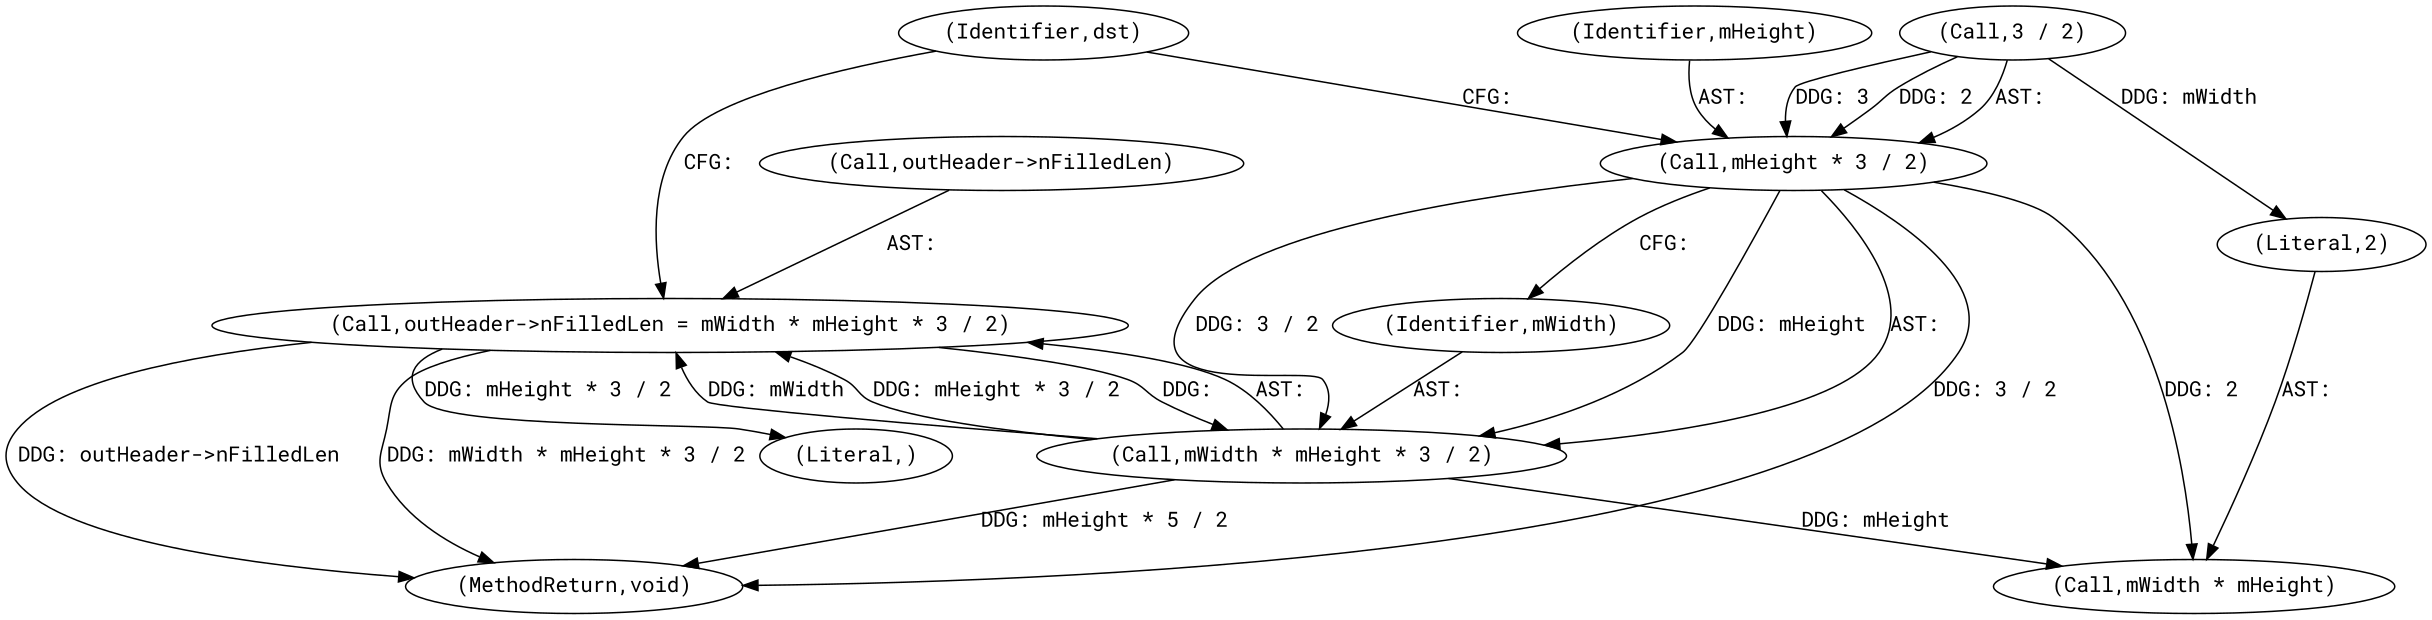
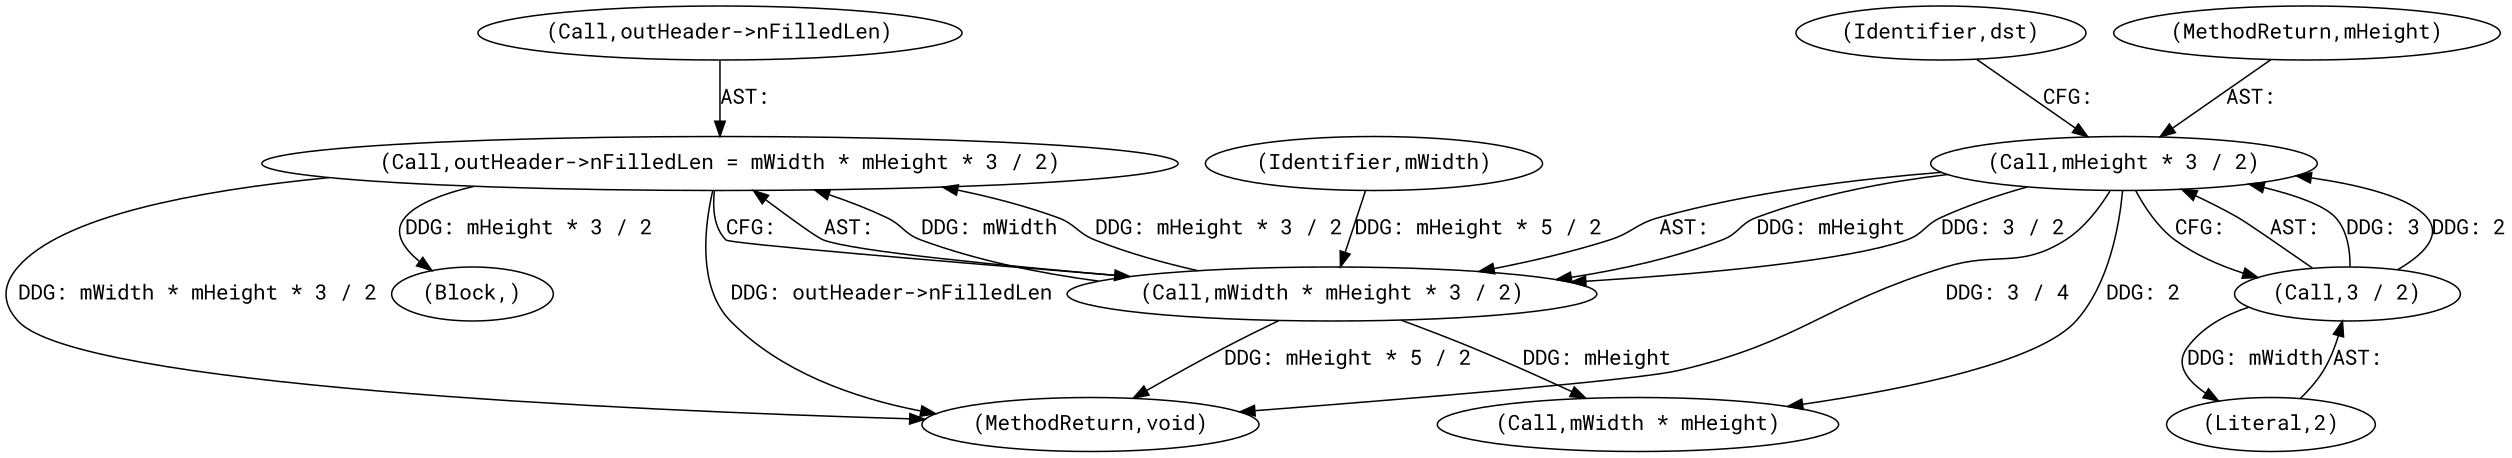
node "(Identifier,mHeight)": label "(Identifier,mHeight)" -> "(MethodReturn,mHeight)"
edge "(Identifier,dst)" -> "(Call,outHeader->nFilledLen = mWidth * mHeight * 3 / 2)": removed, label "CFG:"
edge "(Call,mHeight * 3 / 2)" -> "(Identifier,mWidth)": now "(Call,mHeight * 3 / 2)" -> "(Call,3 / 2)"
edge "(Call,outHeader->nFilledLen = mWidth * mHeight * 3 / 2)" -> "(Call,mWidth * mHeight * 3 / 2)": label "DDG: " -> "CFG: "
edge "(Identifier,mWidth)" -> "(Call,mWidth * mHeight * 3 / 2)": label "AST: " -> "DDG: mHeight * 5 / 2"
edge "(Call,mHeight * 3 / 2)" -> "(MethodReturn,void)": label "DDG: 3 / 2" -> "DDG: 3 / 4"
edge "(Literal,2)" -> "(Call,mWidth * mHeight)": now "(Literal,2)" -> "(Call,3 / 2)"
node "(Literal,)": label "(Literal,)" -> "(Block,)"
